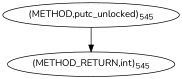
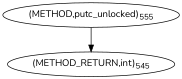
node "(METHOD,putc_unlocked)": text "545" -> "555"
